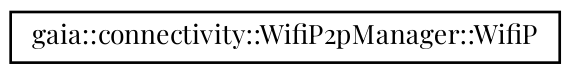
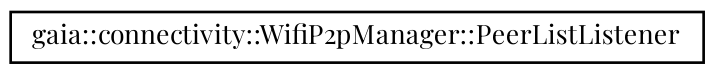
node "gaia::connectivity::WifiP2pManager::WifiP": label "gaia::connectivity::WifiP2pManager::WifiP" -> "gaia::connectivity::WifiP2pManager::PeerListListener"
